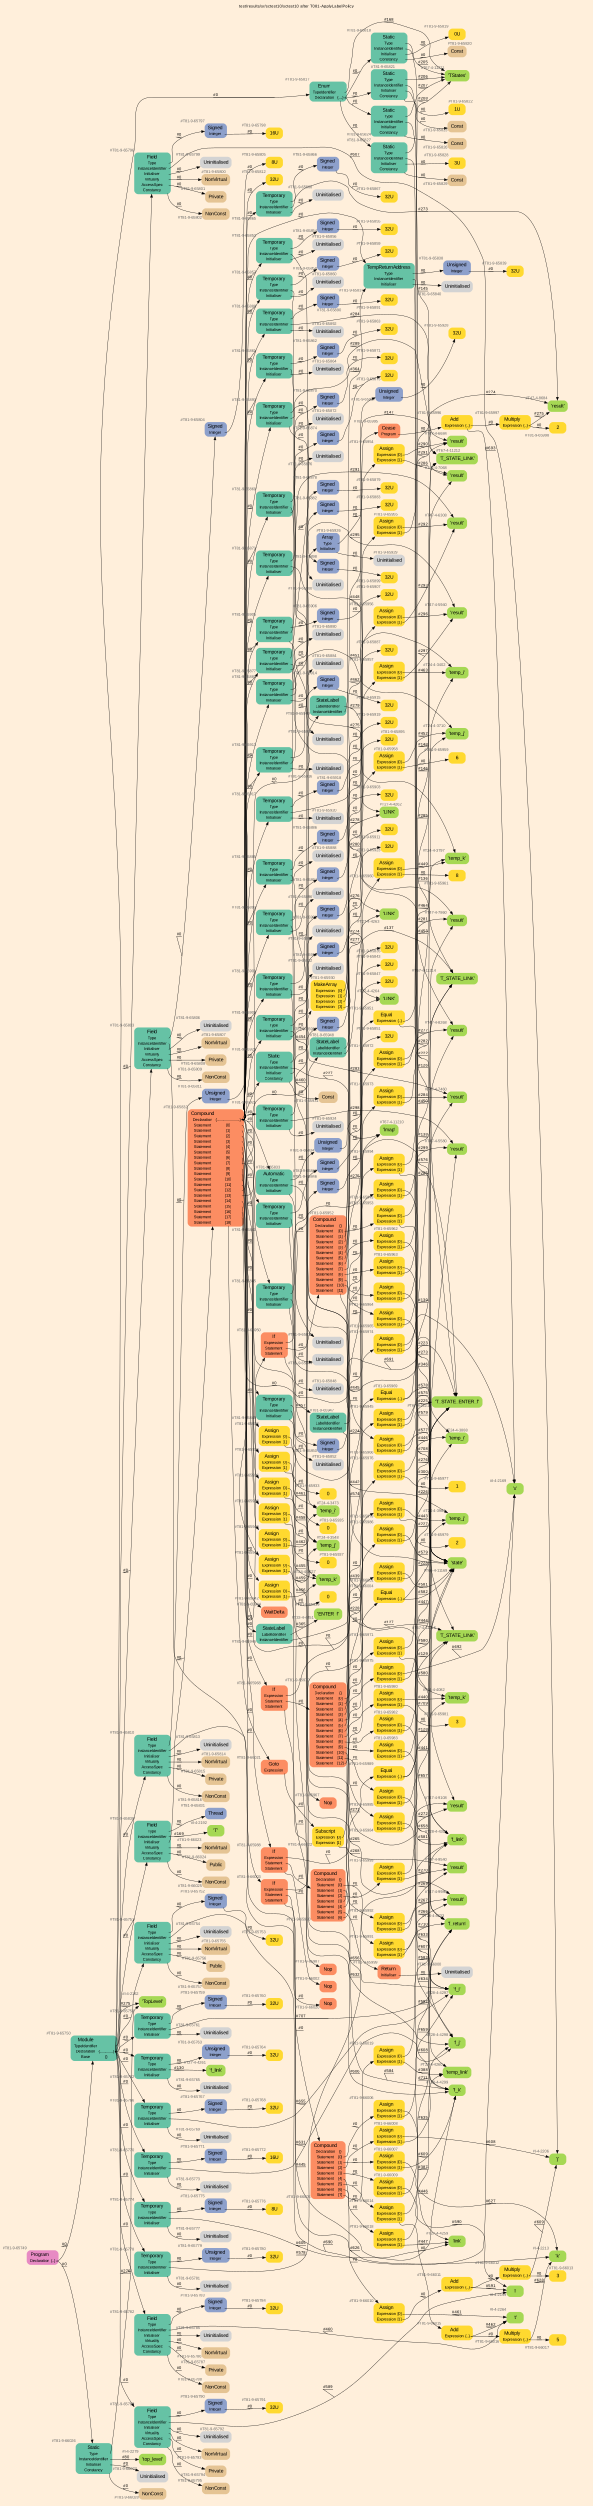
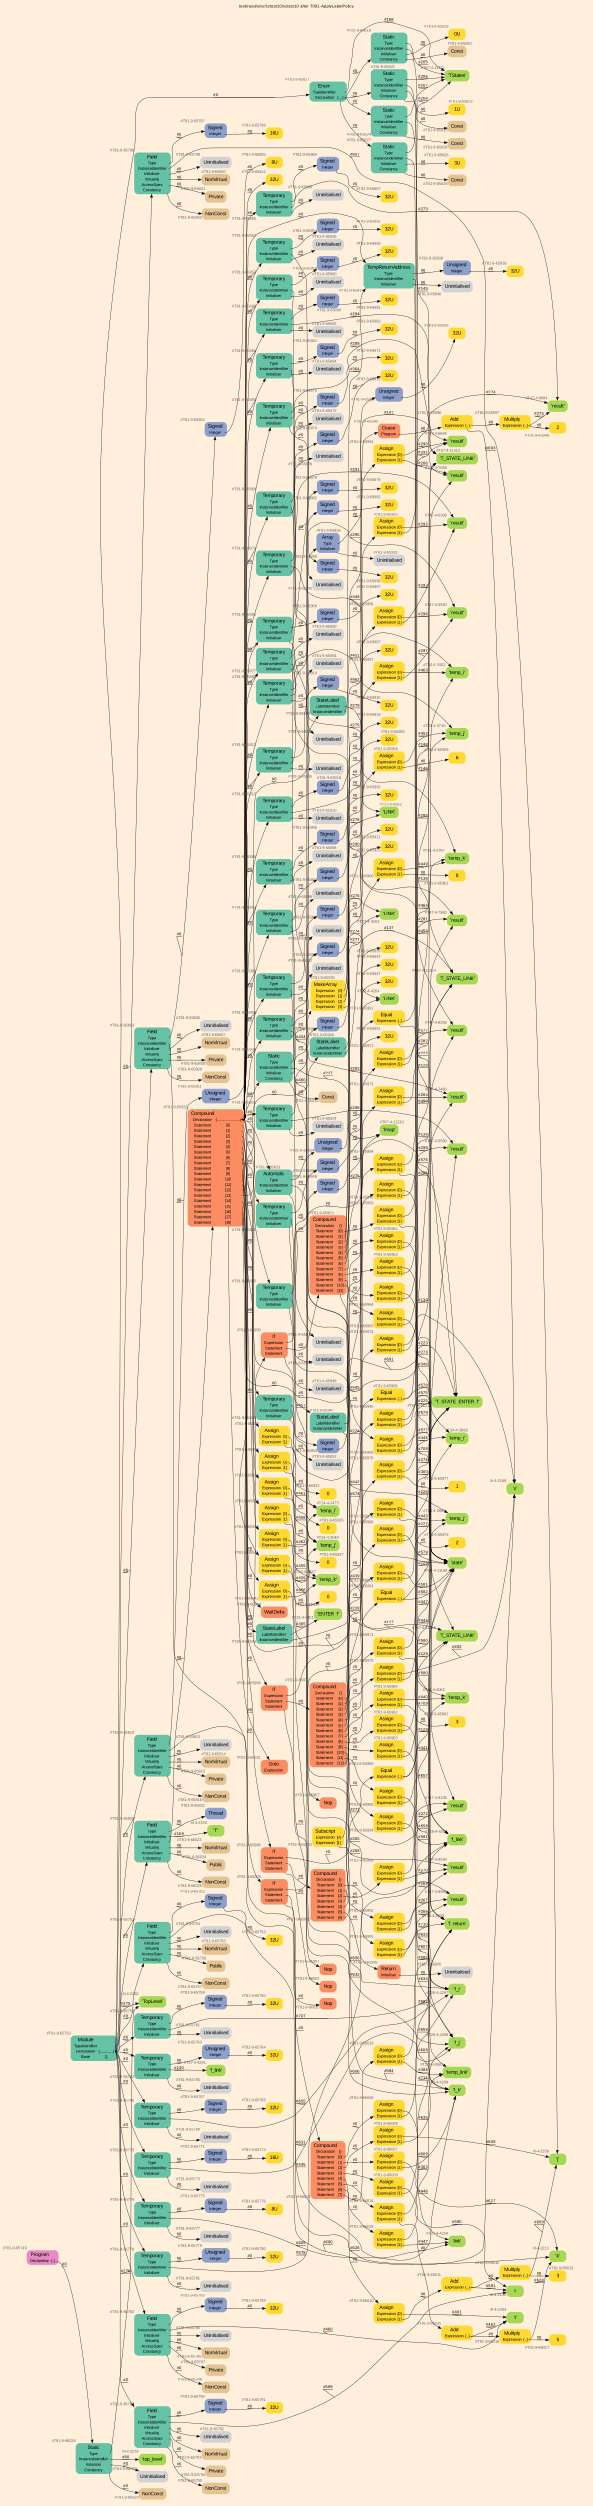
edge "Goto" -> "Subscript": removed, label "#0"
edge "Program" -> "Module": removed, label "#0"
